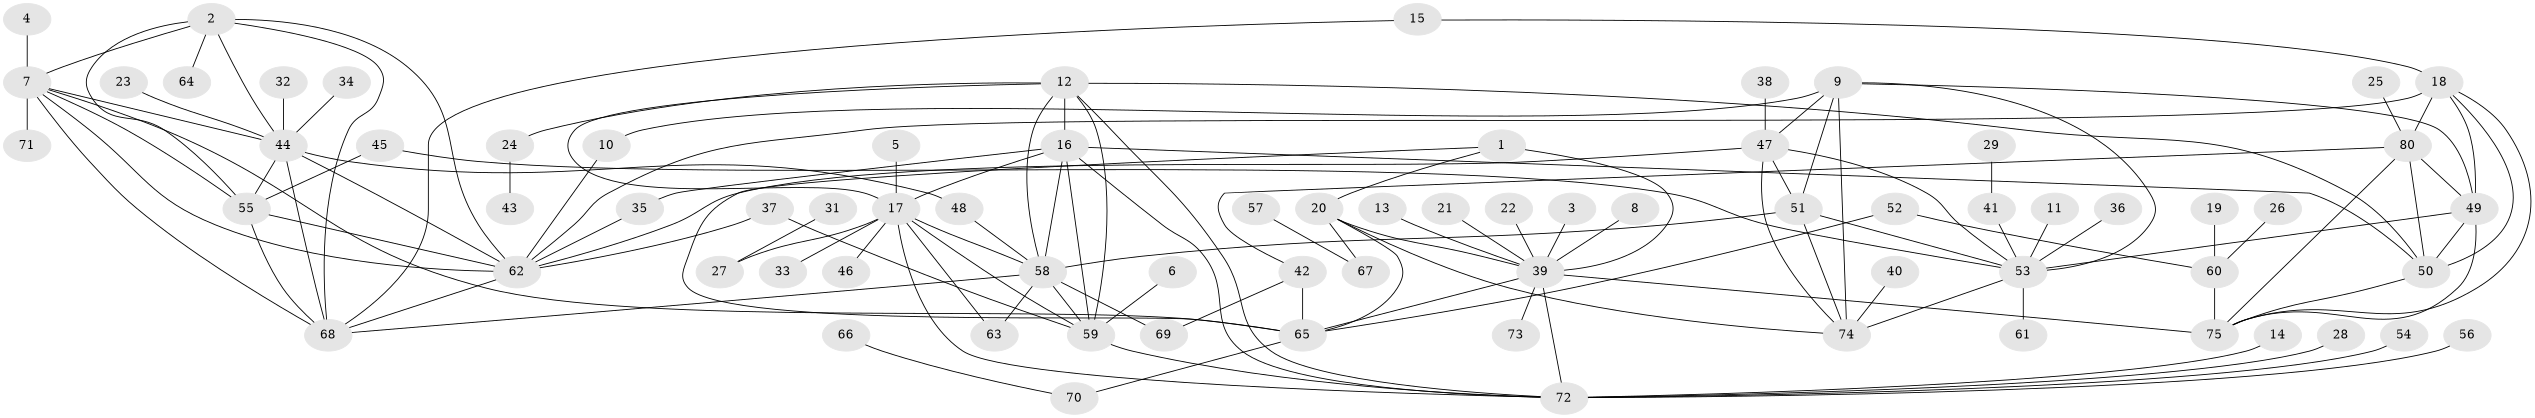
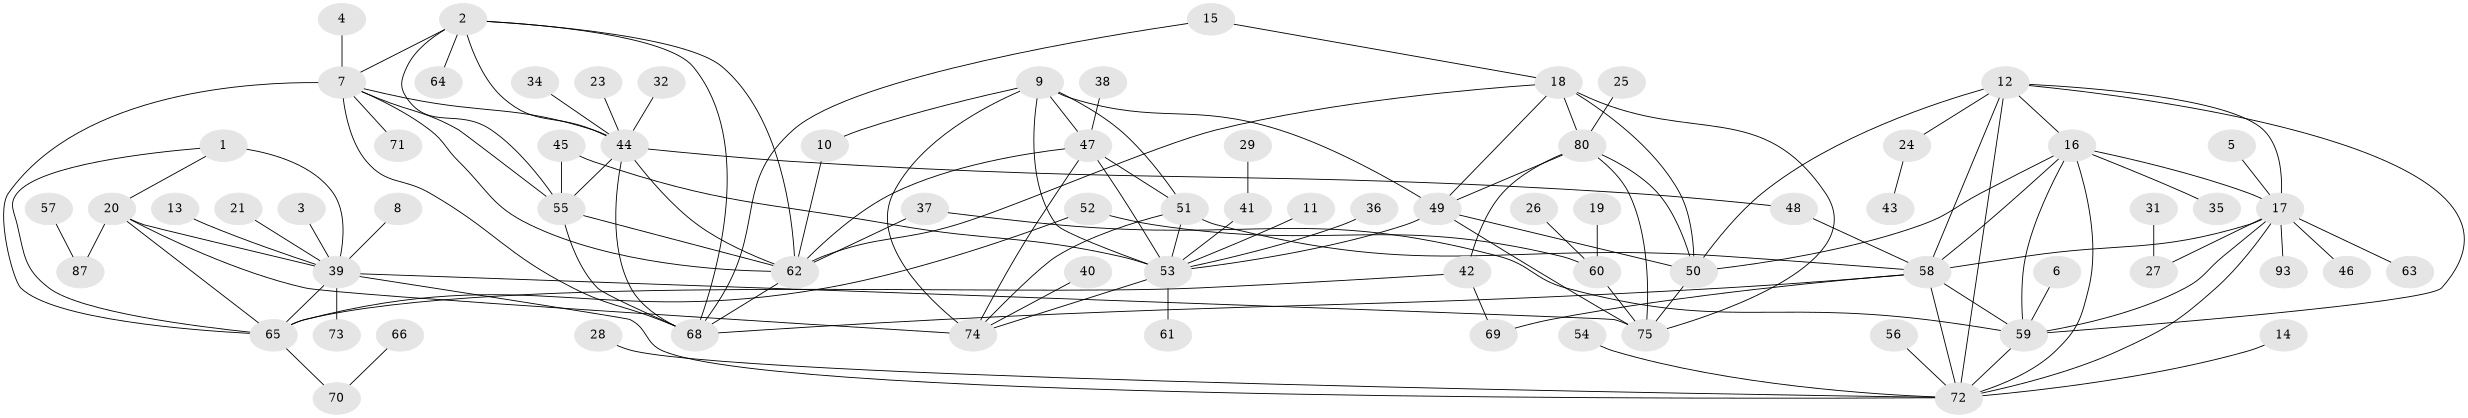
node "22": removed
edge "35" -- "62": removed
node "33": label "33" -> "93"
node "67": label "67" -> "87"
edge "58" -- "63": now "58" -- "72"
